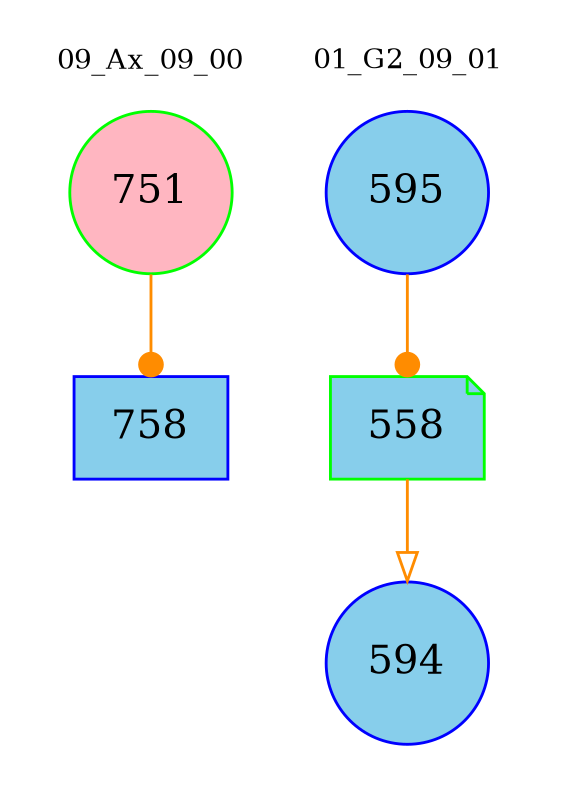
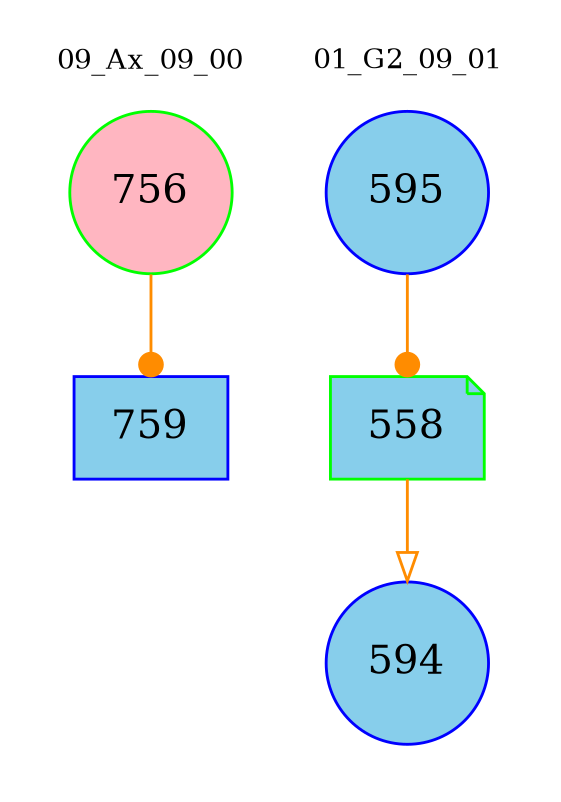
node "751": label "751" -> "756"
node "758": label "758" -> "759"
